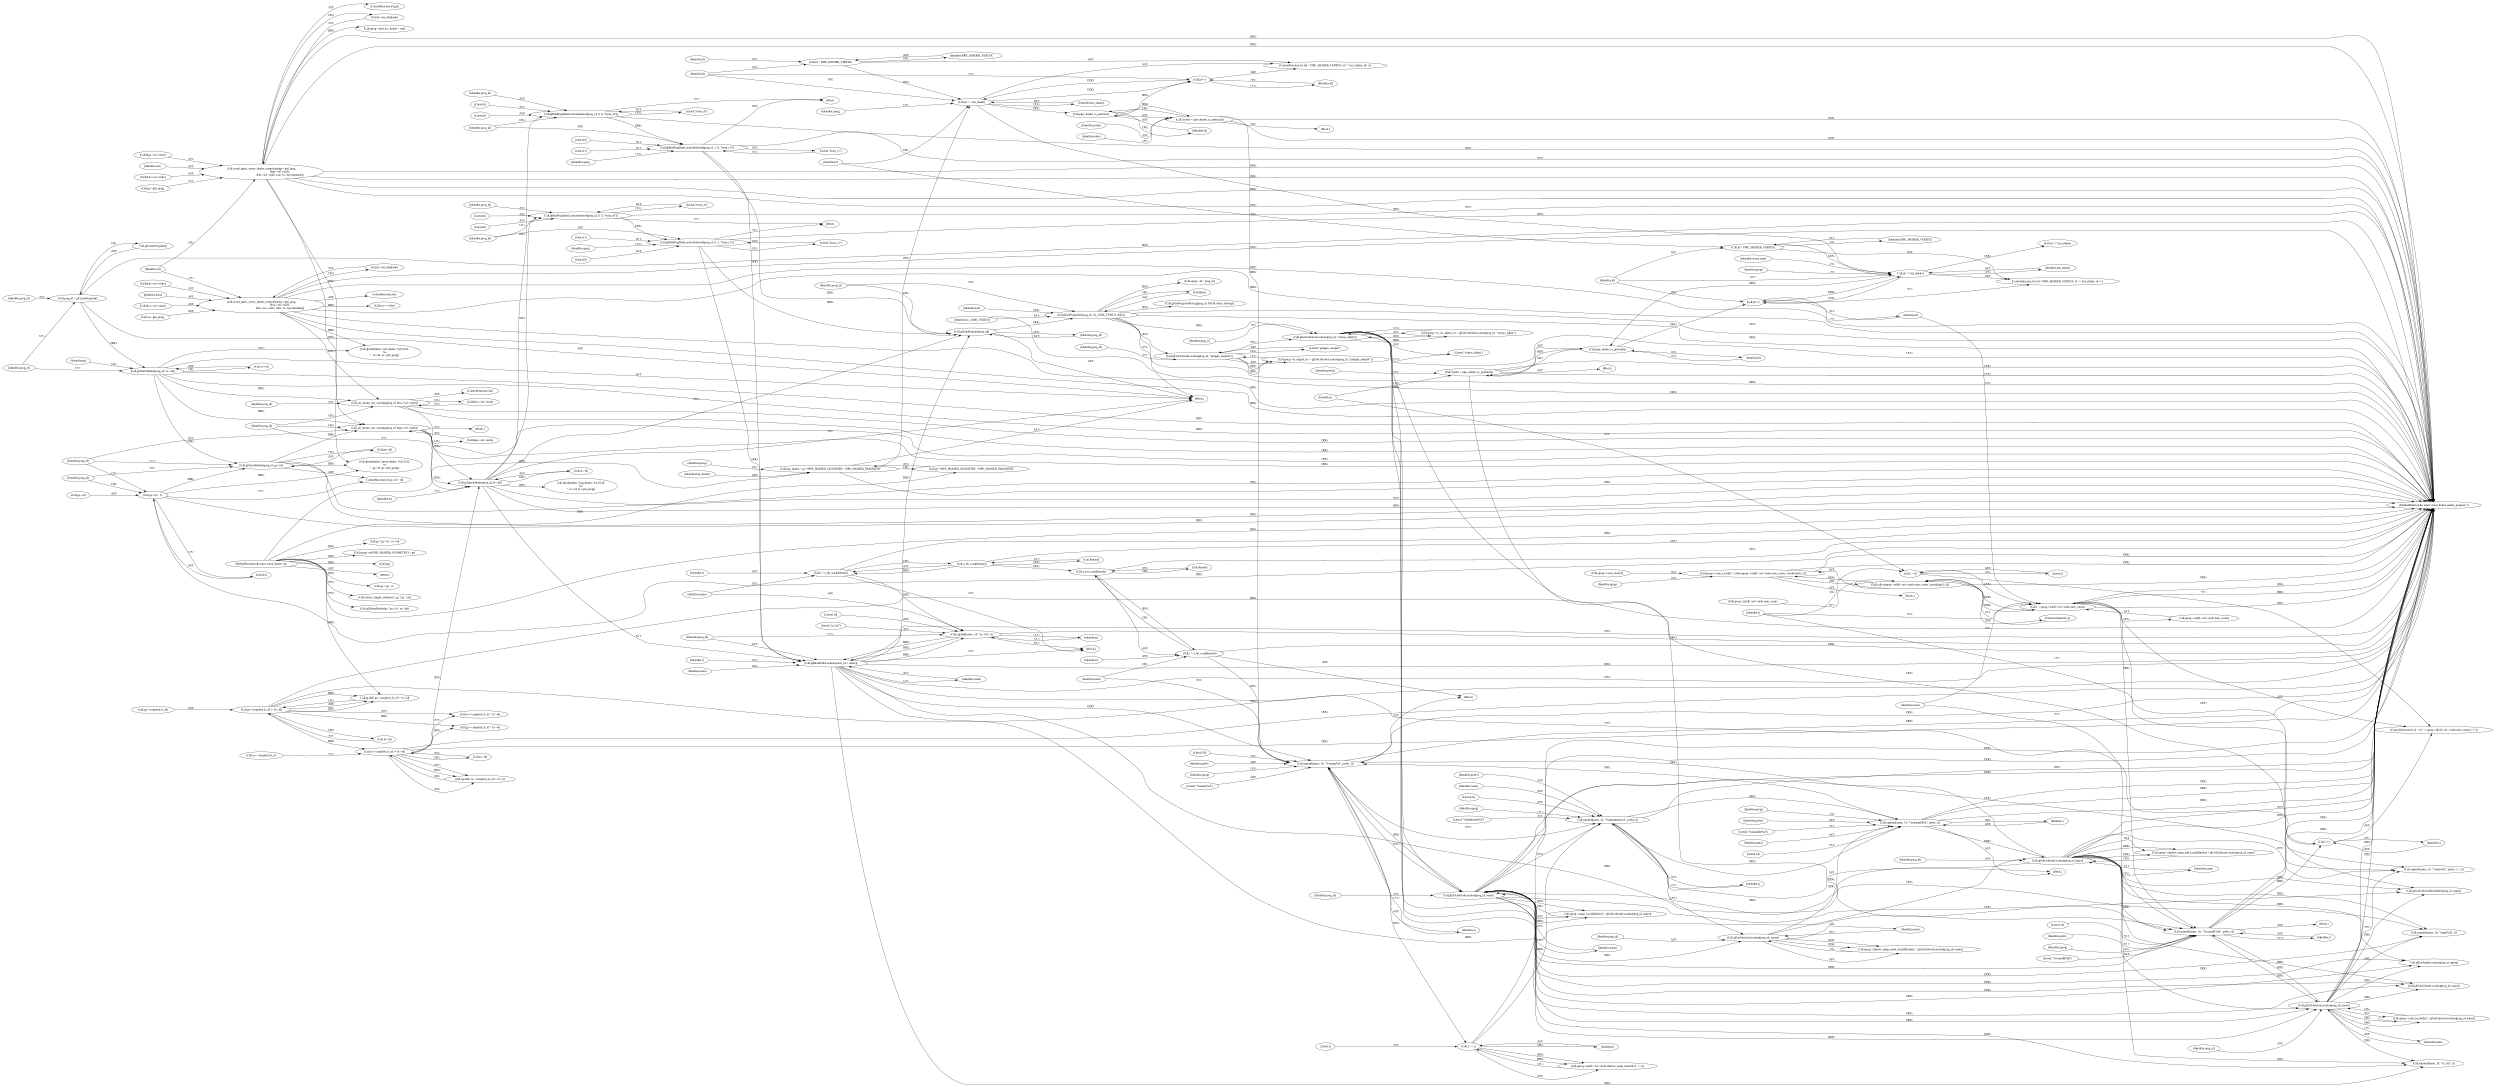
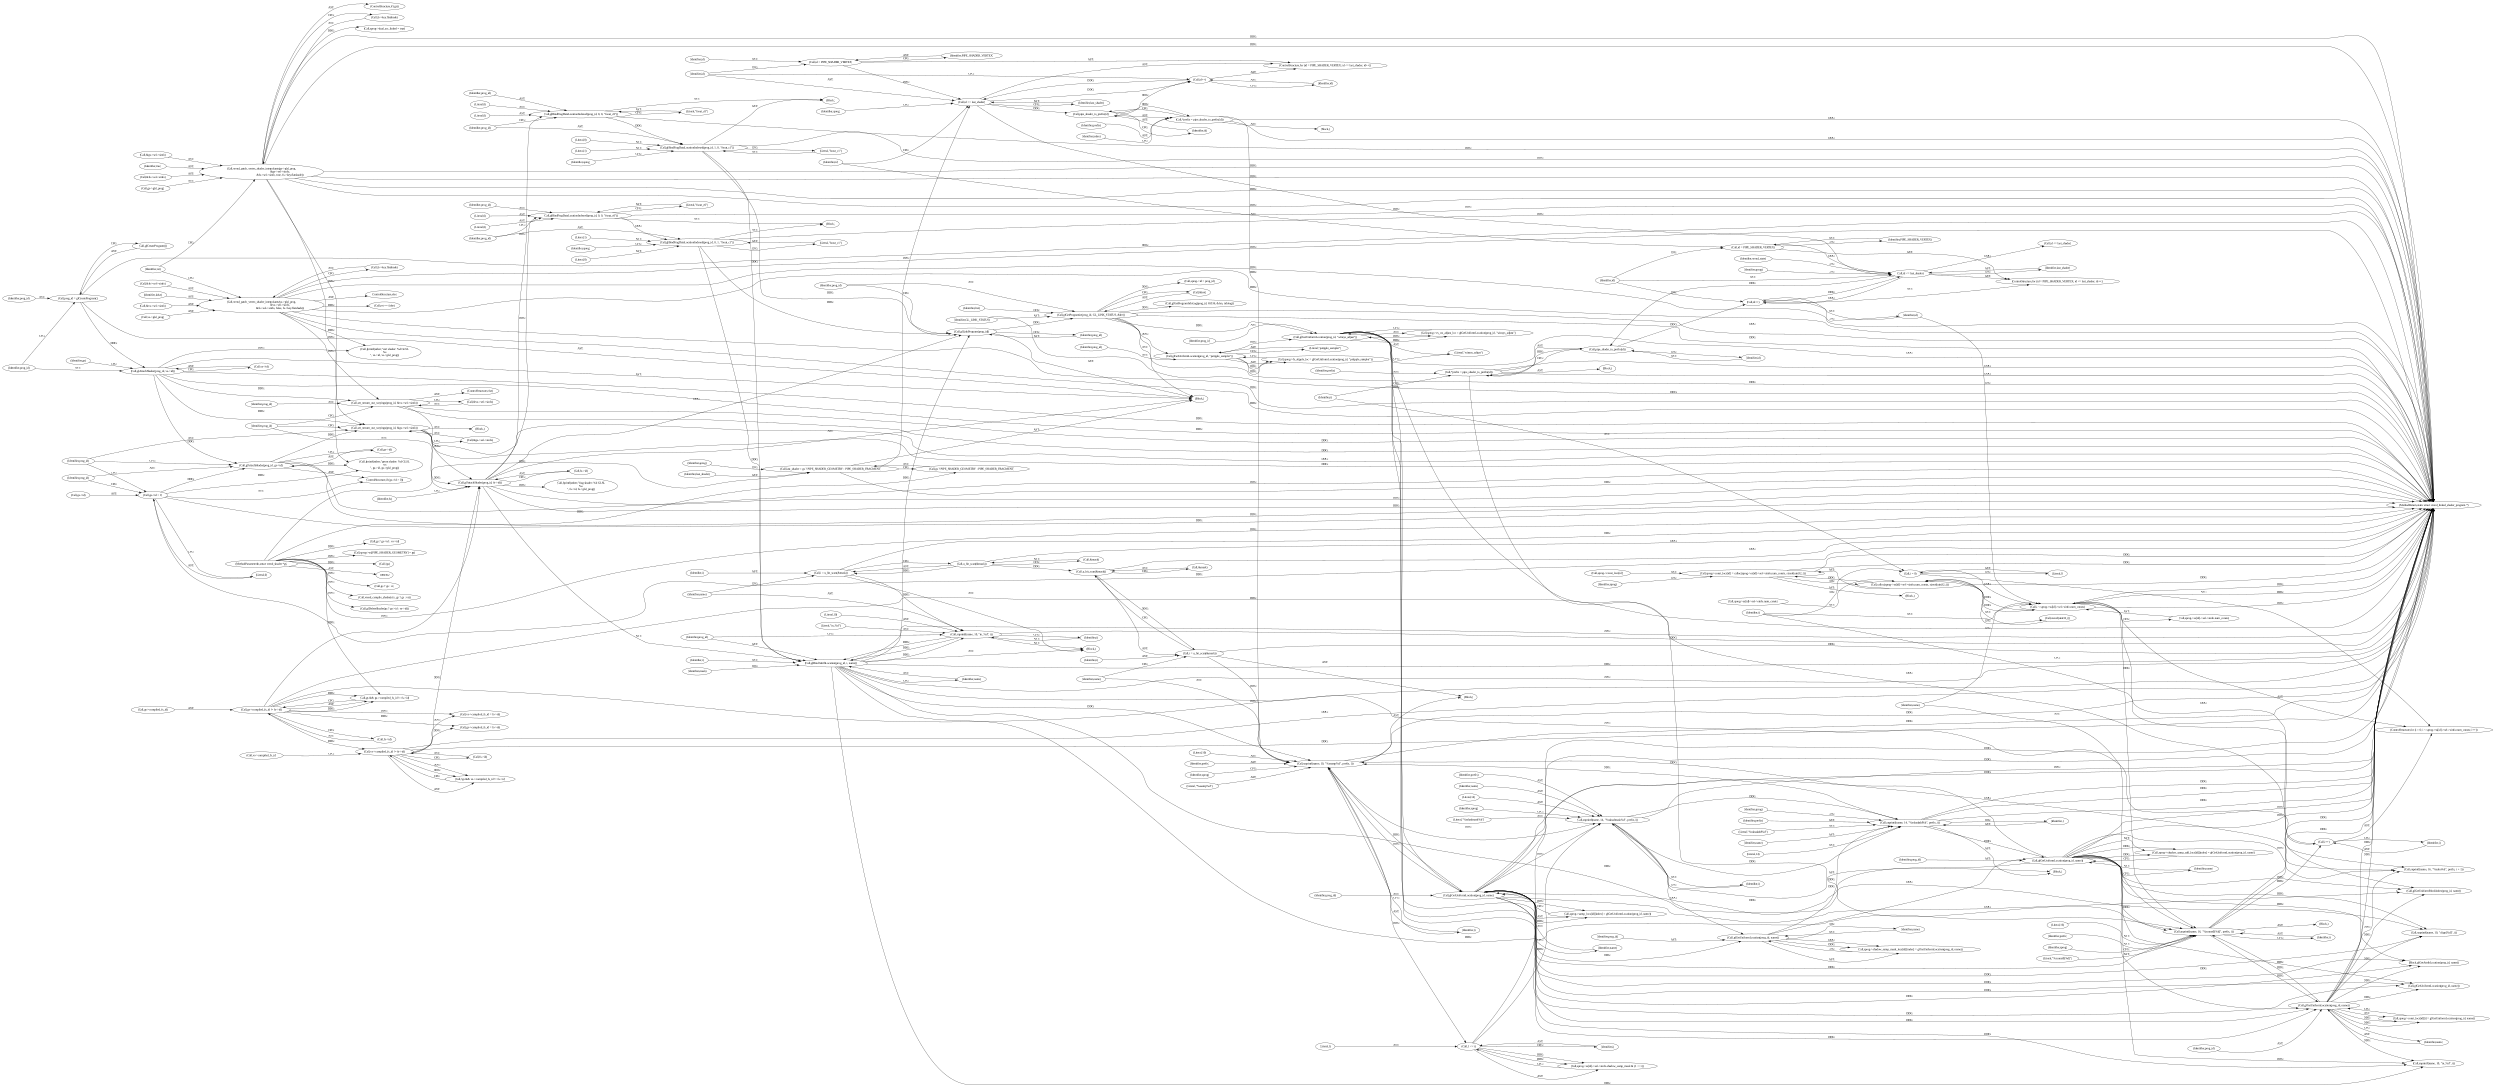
edge "(Call,gs->compiled_fs_id != fs->id)" -> "(Call,glAttachShader(prog_id, fs->id))": added, label "DDG:"
node "(Call,glBindAttribLocation(const_id, i, name))": label "(Call,glBindAttribLocation(const_id, i, name))" -> "(Call,glBindAttribLocation(prog_id, i, name))"
node "(Call,glGetAttribLocation(prog_id, name))": label "(Call,glGetAttribLocation(prog_id, name))" -> "(Block,glGetAttribLocation(prog_id, name))"
